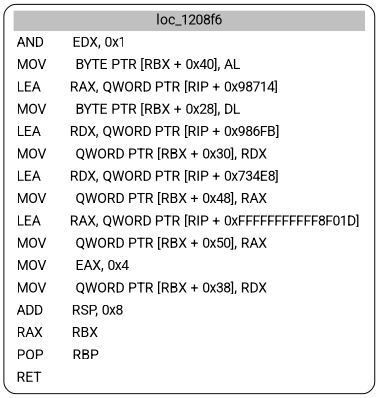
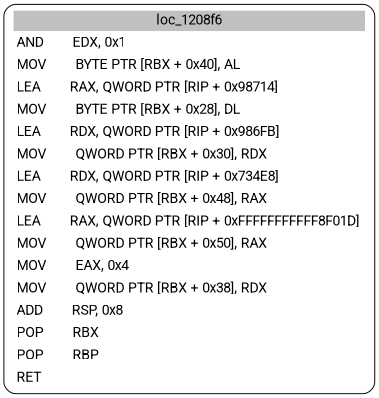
node "loc_1208f6": text "RAX        RBX" -> "POP        RBX"
